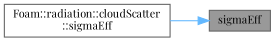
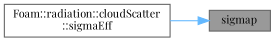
node "sigmaEff": label "sigmaEff" -> "sigmap"
